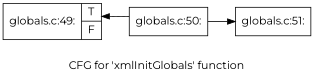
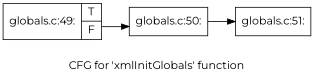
edge "globals.c:50:" -> "globals.c:49:": reversed
